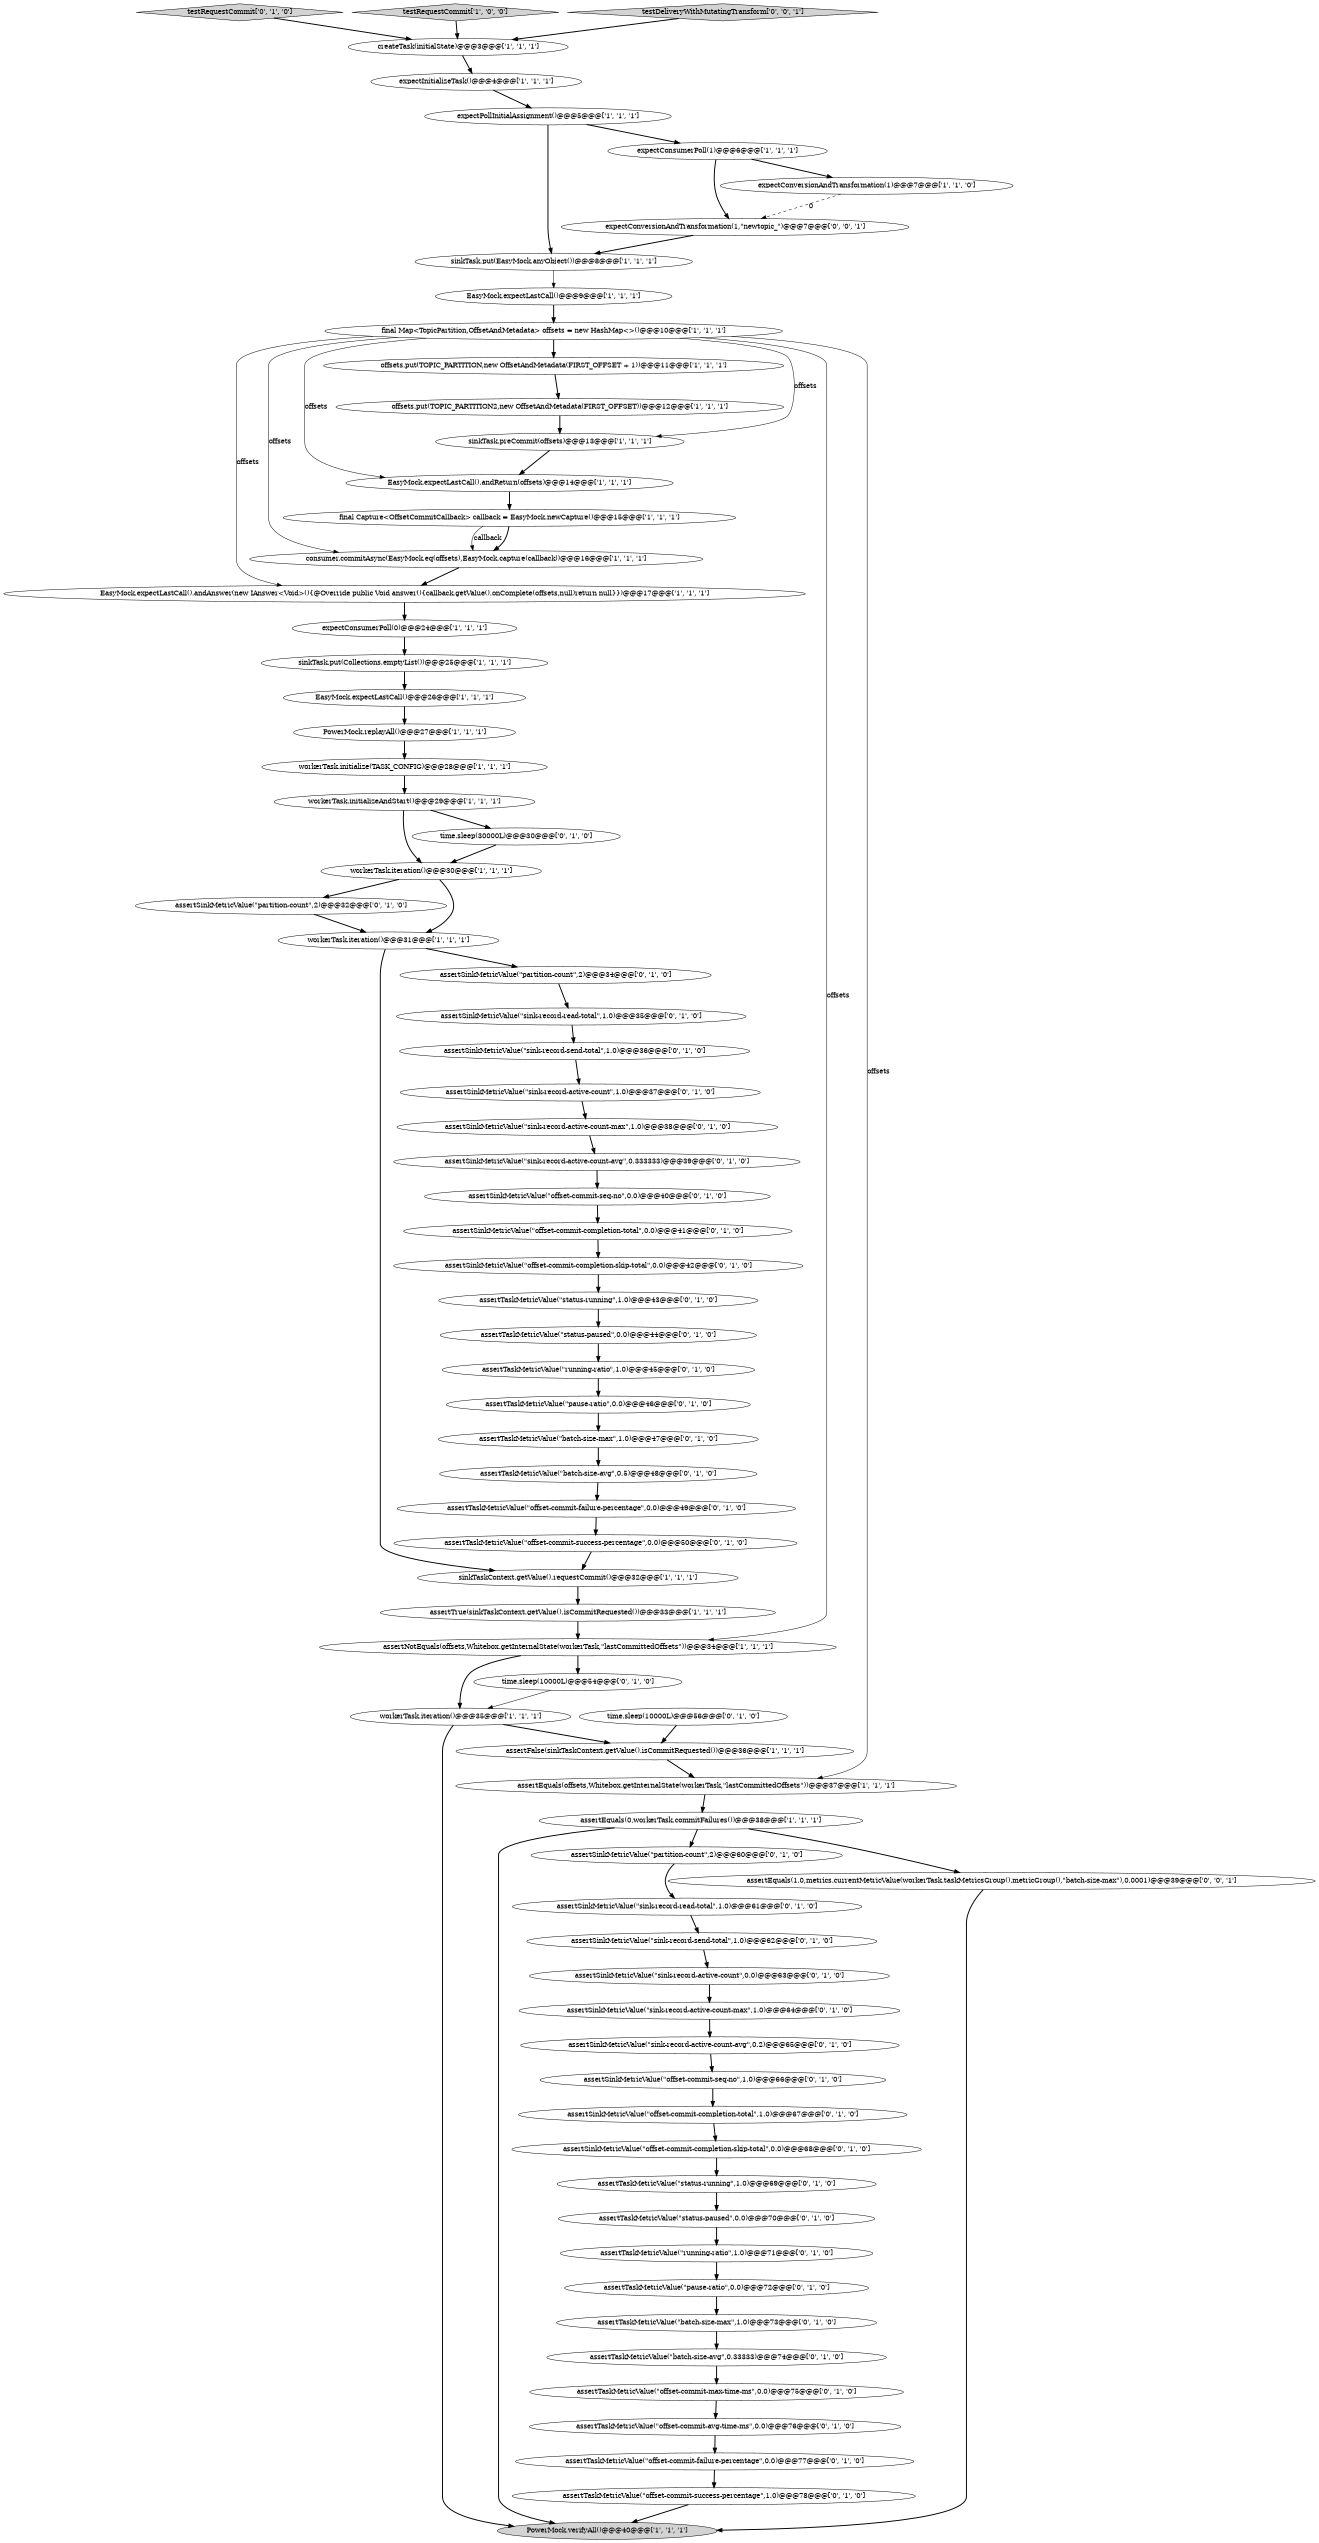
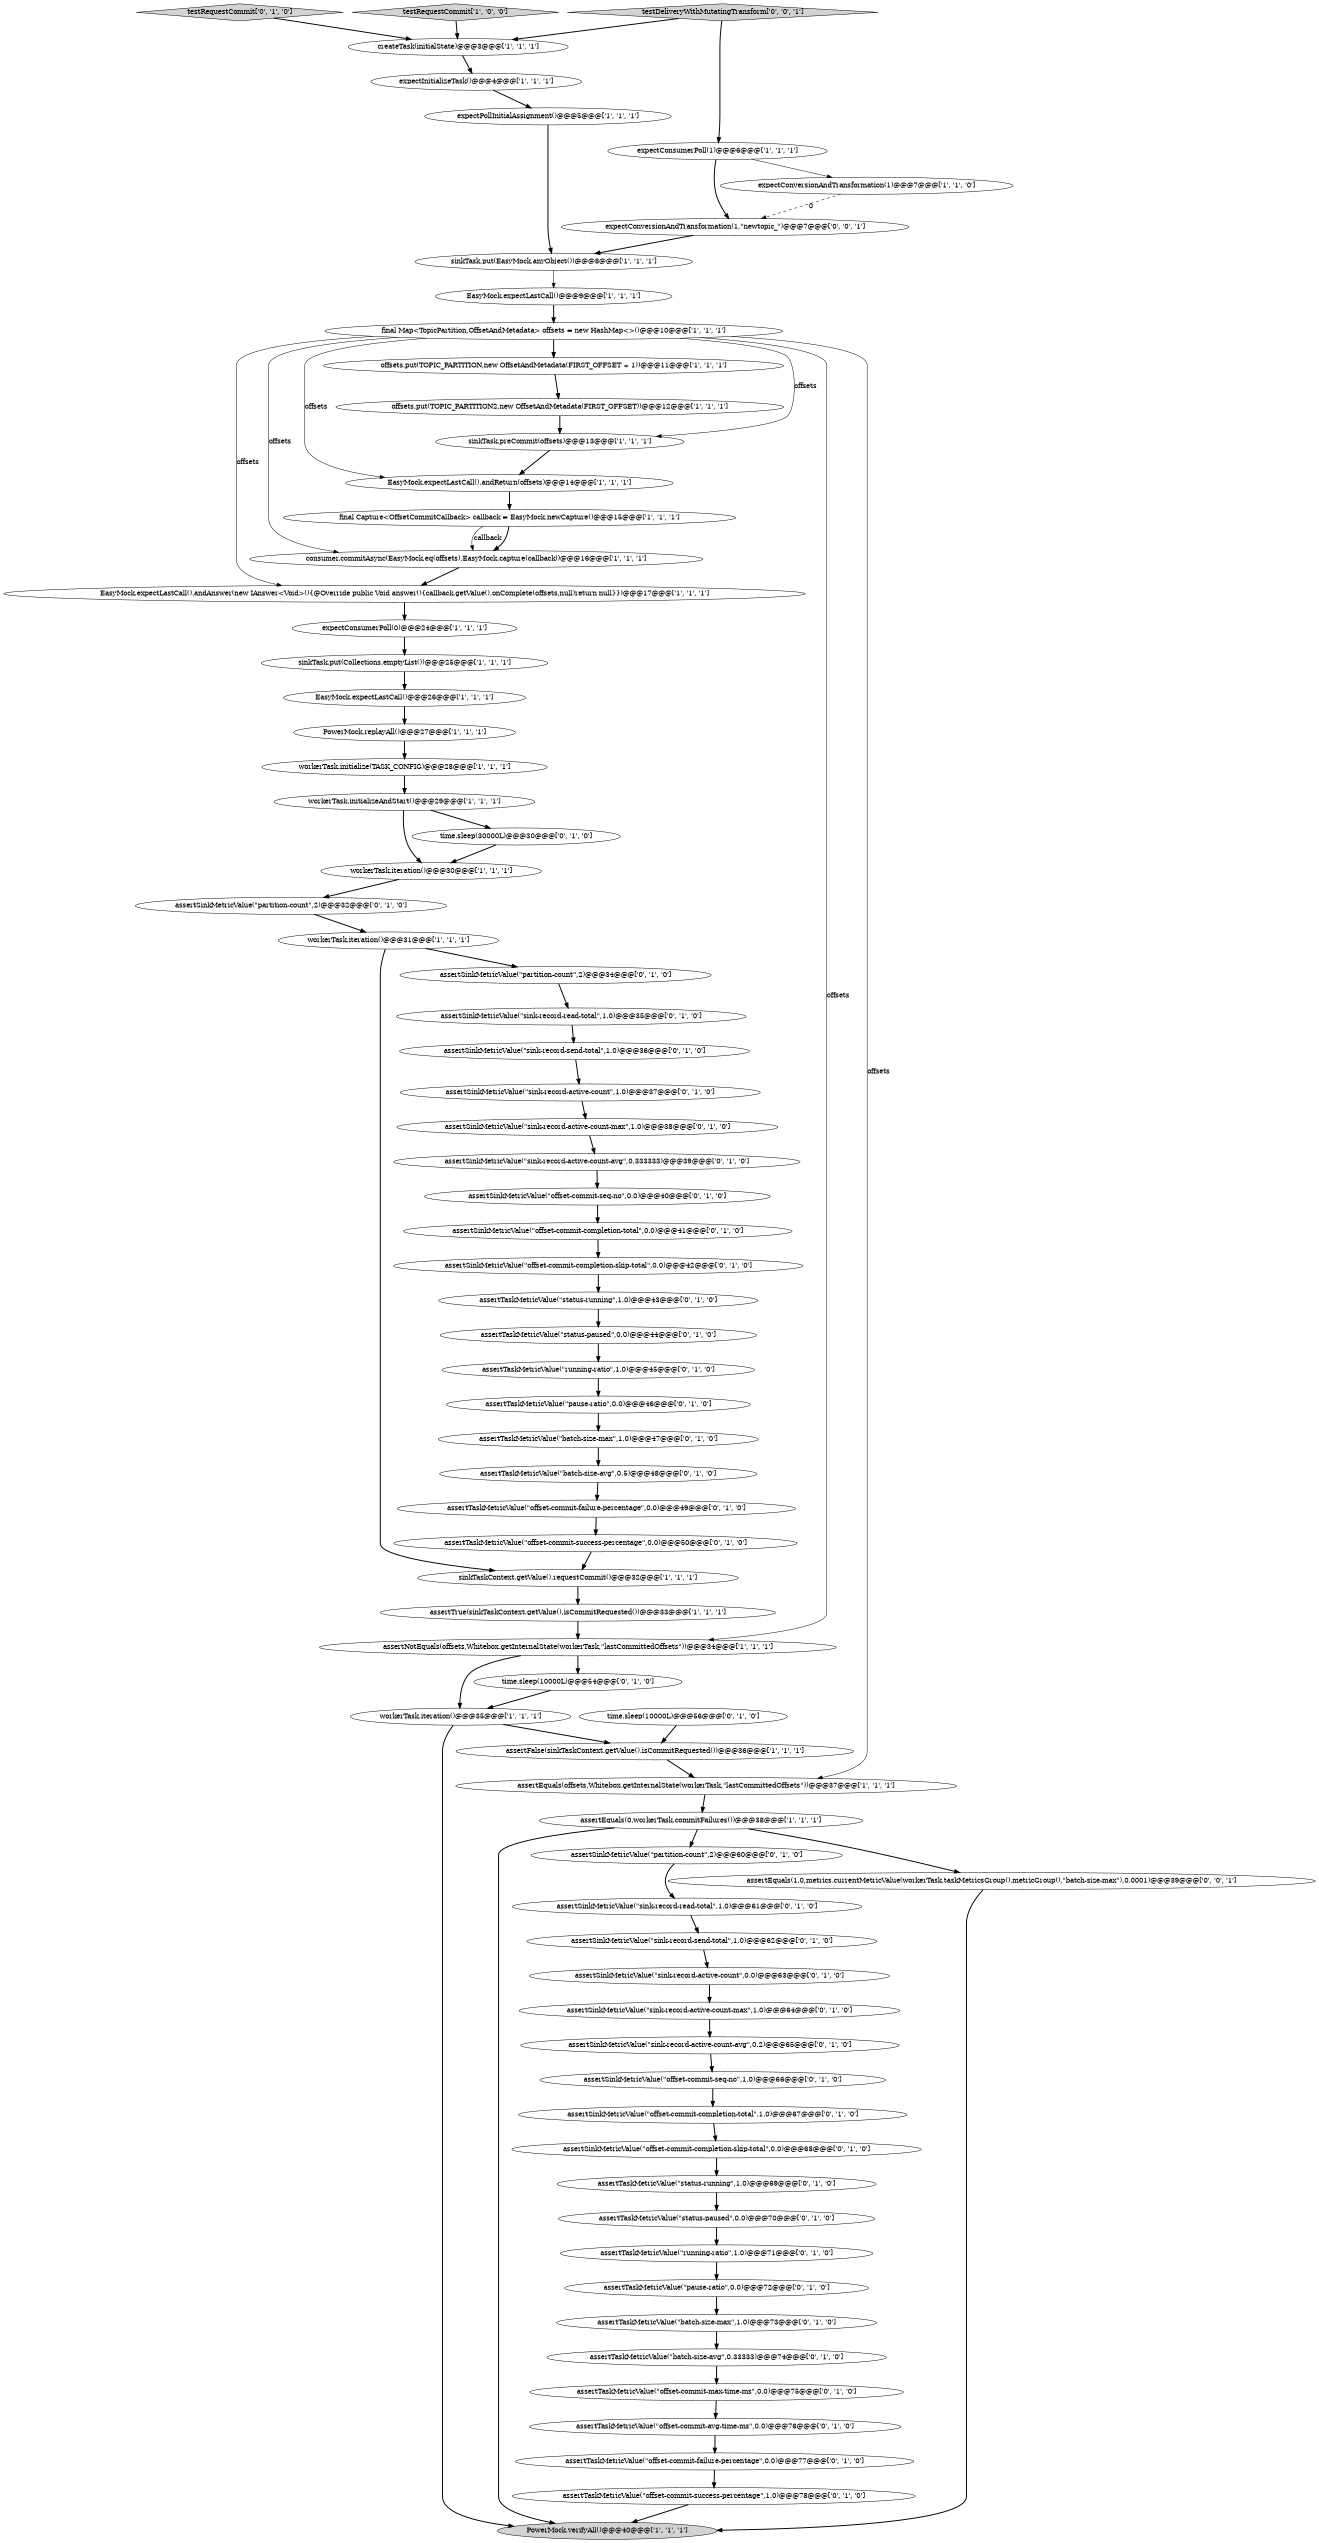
edge "expectPollInitialAssignment()@@@5@@@['1', '1', '1']" -> "expectConsumerPoll(1)@@@6@@@['1', '1', '1']": now "testDeliveryWithMutatingTransform['0', '0', '1']" -> "expectConsumerPoll(1)@@@6@@@['1', '1', '1']"
edge "expectConsumerPoll(1)@@@6@@@['1', '1', '1']" -> "expectConversionAndTransformation(1)@@@7@@@['1', '1', '0']": style bold -> solid
edge "workerTask.iteration()@@@30@@@['1', '1', '1']" -> "workerTask.iteration()@@@31@@@['1', '1', '1']": removed
edge "time.sleep(10000L)@@@54@@@['0', '1', '0']" -> "workerTask.iteration()@@@35@@@['1', '1', '1']": style solid -> bold
